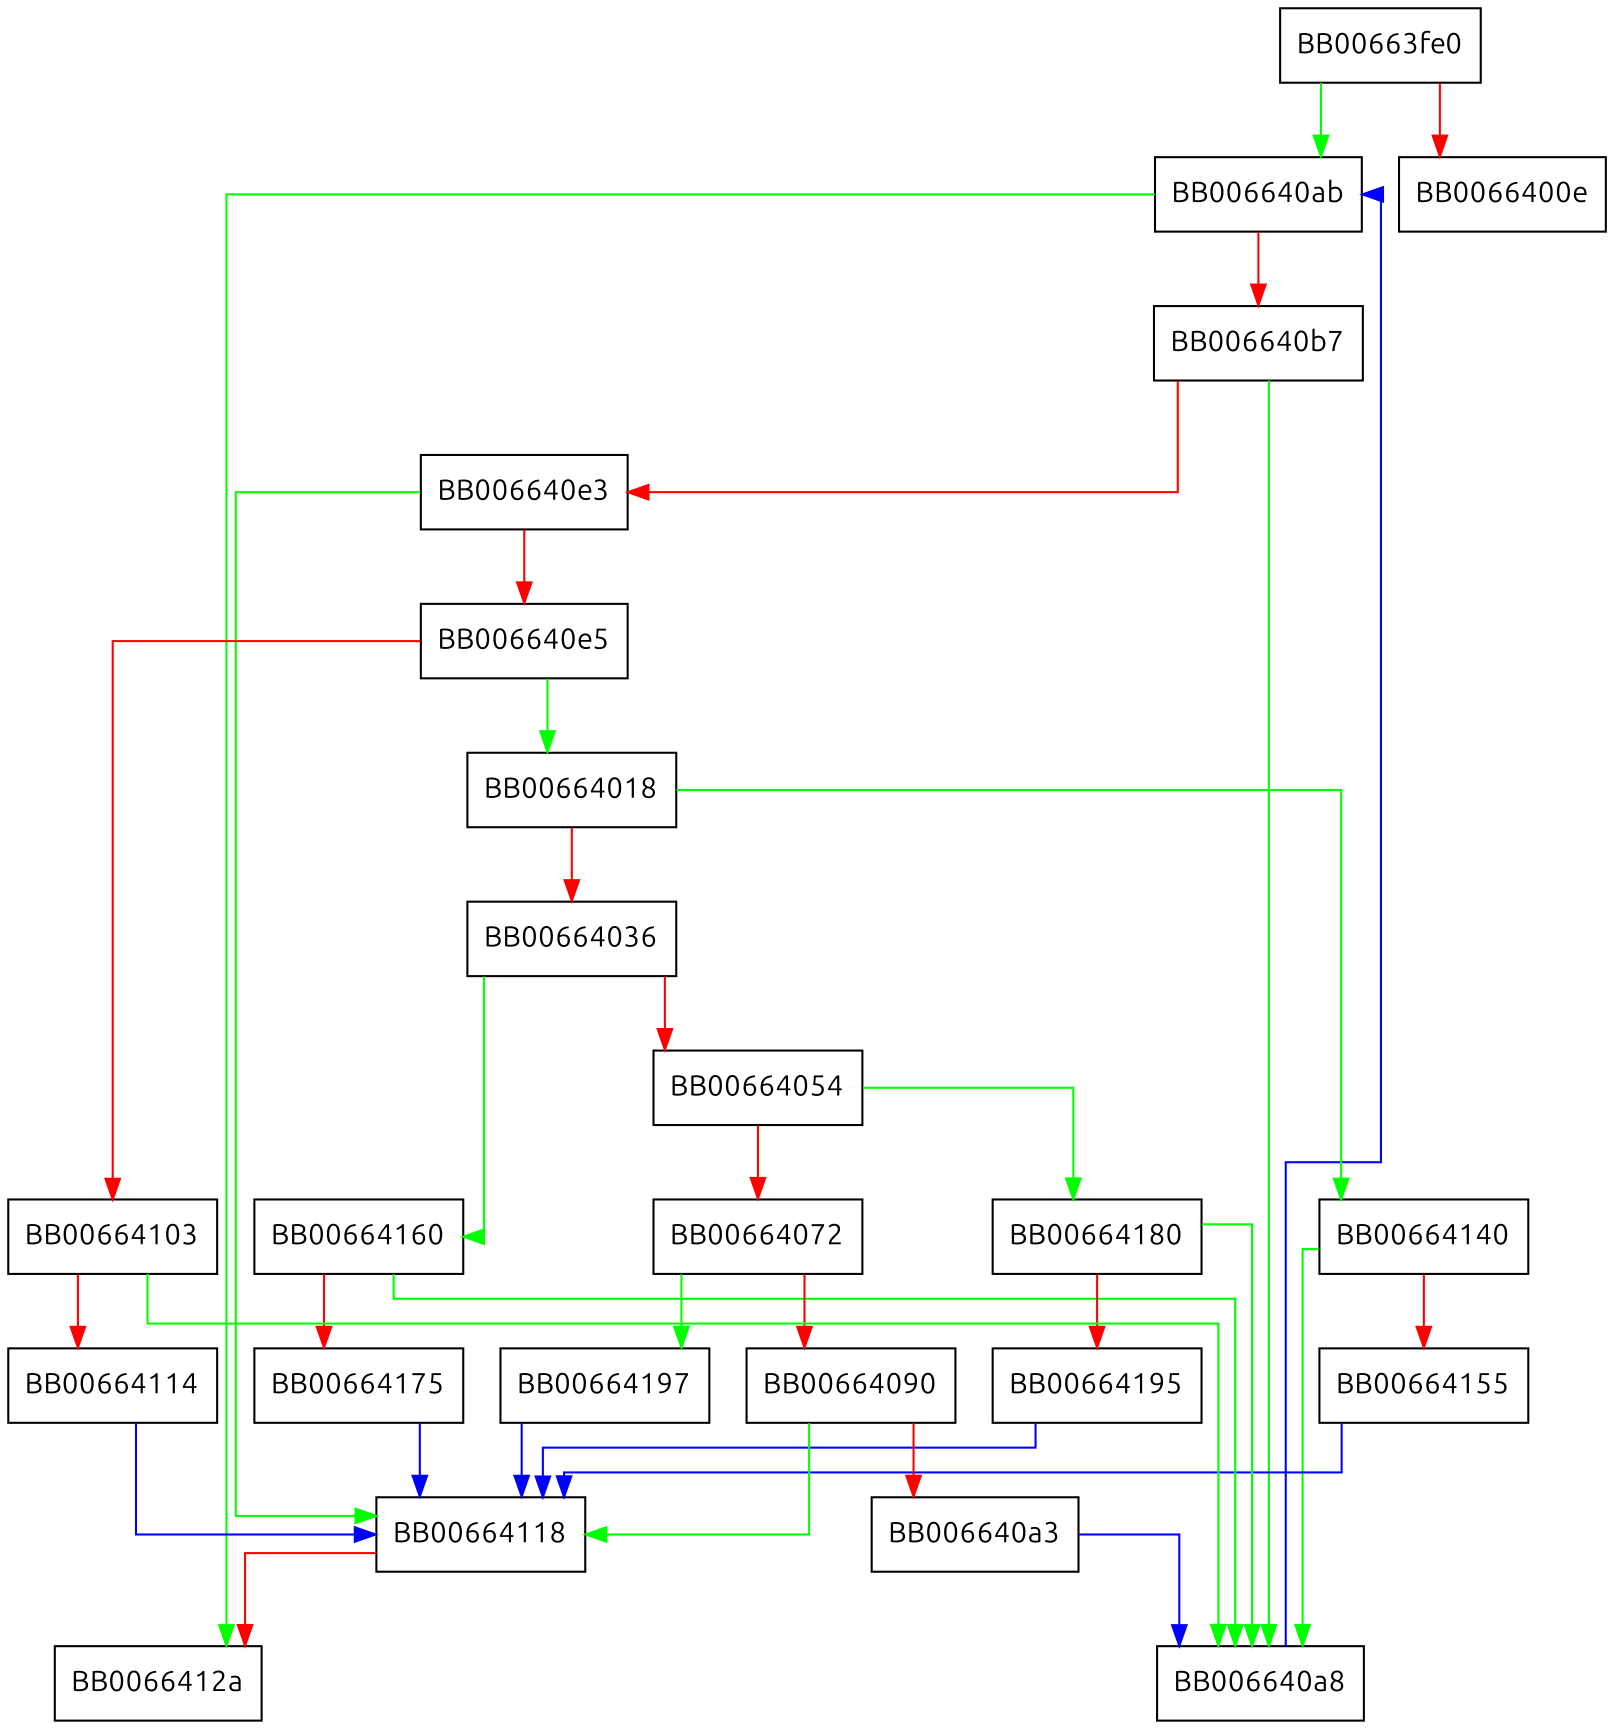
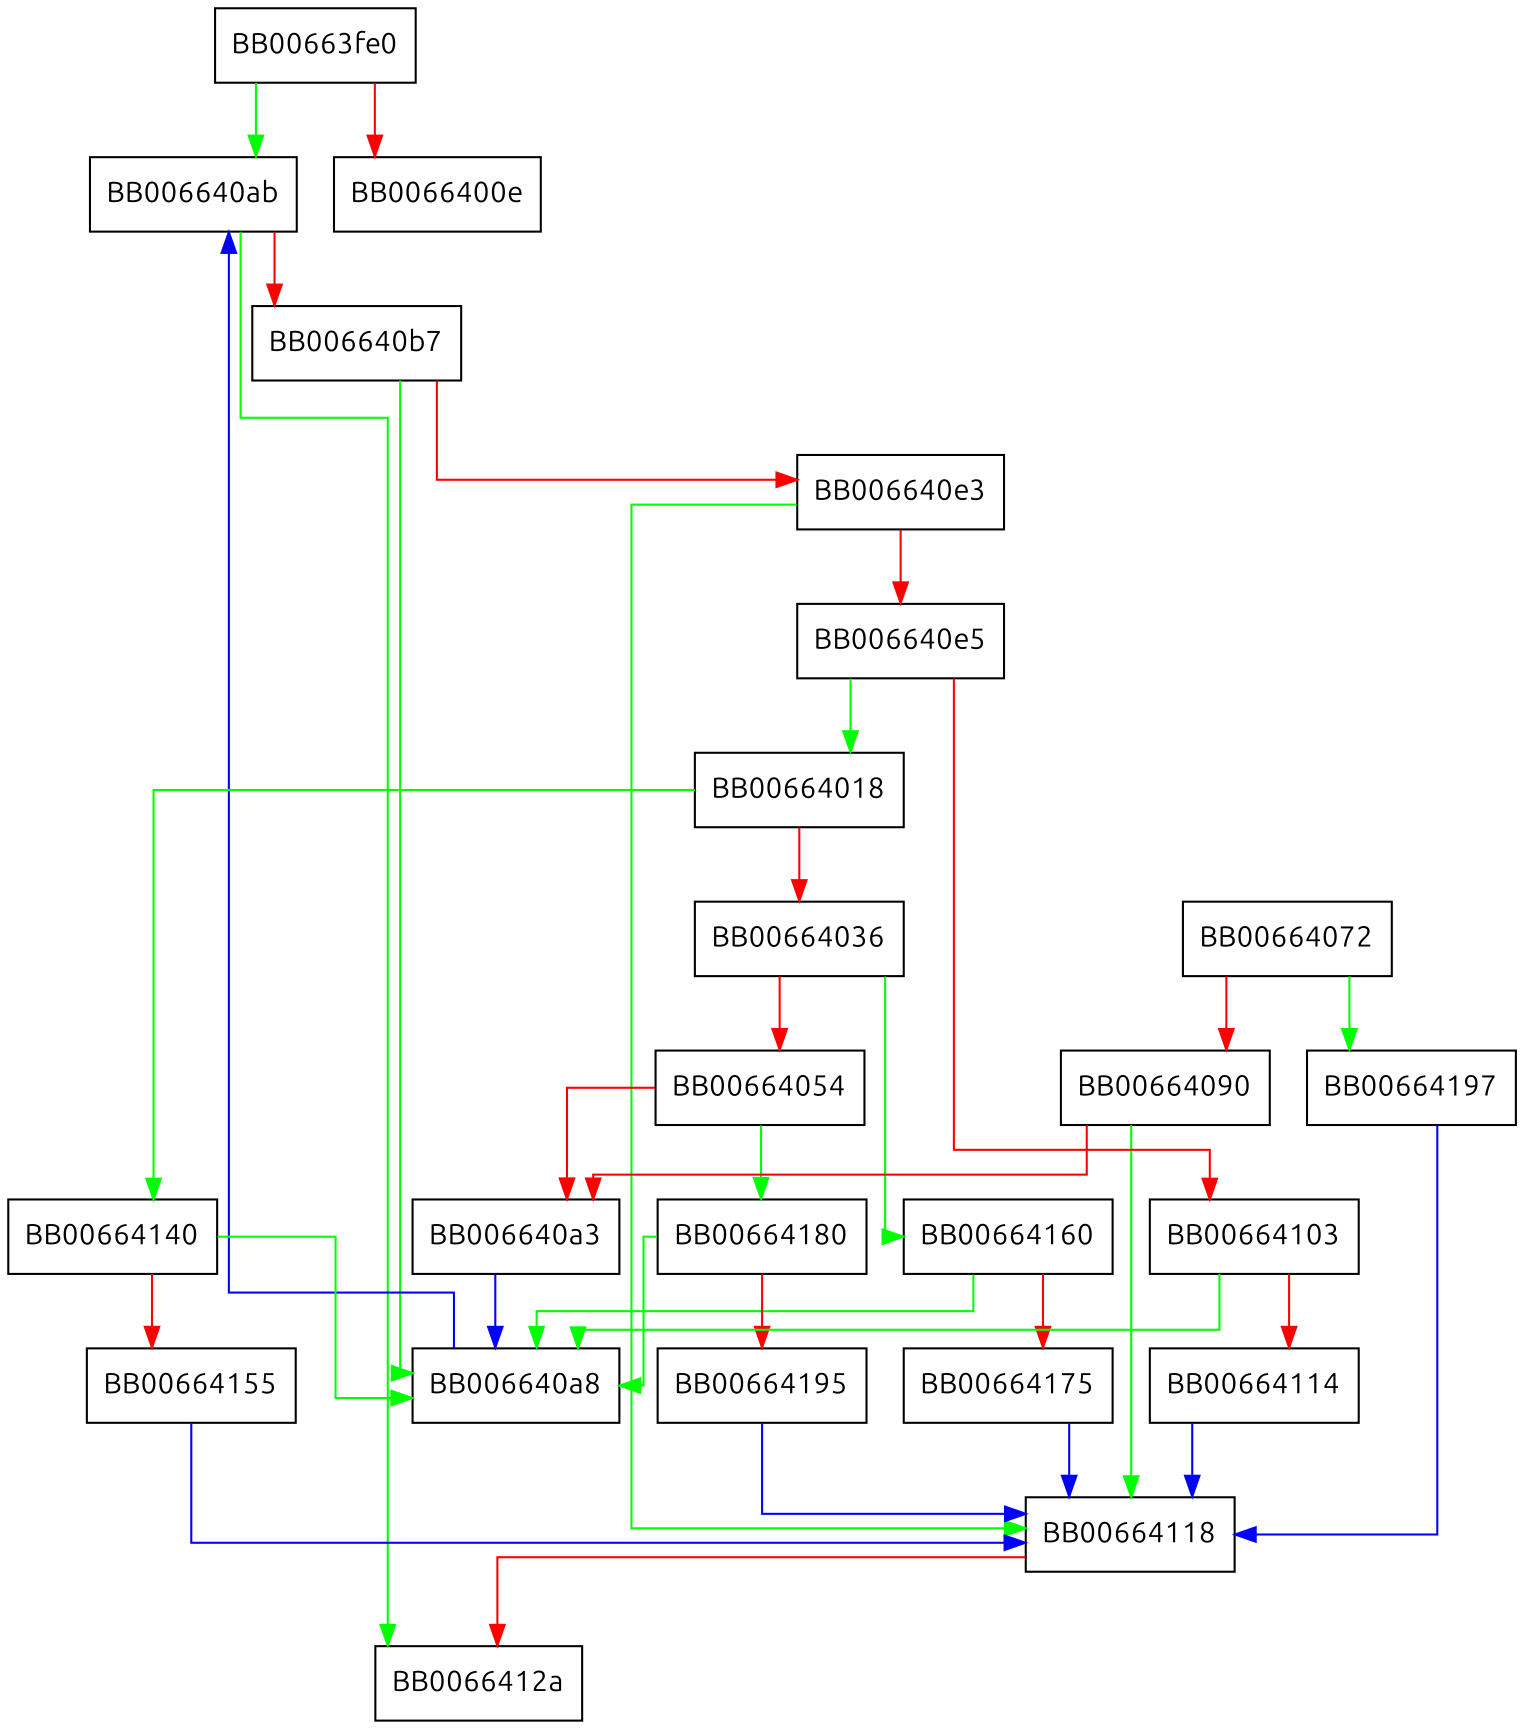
edge "BB00664054" -> "BB00664072": now "BB00664054" -> "BB006640a3"
